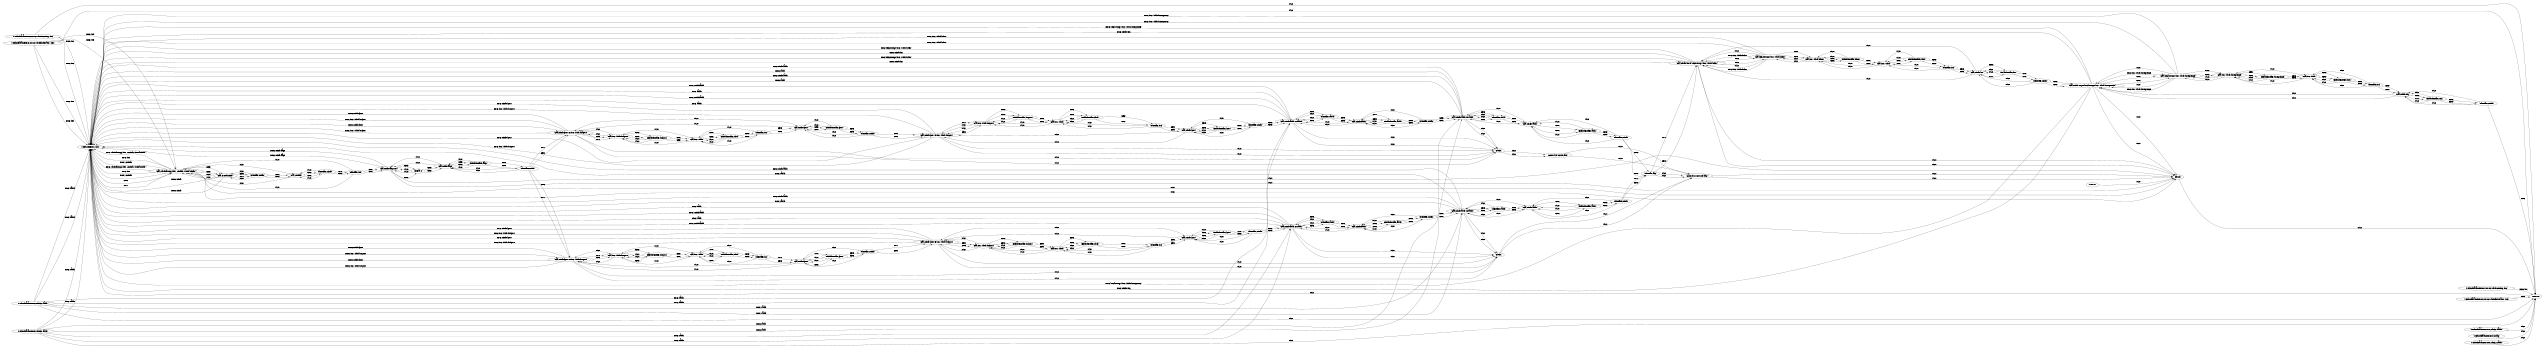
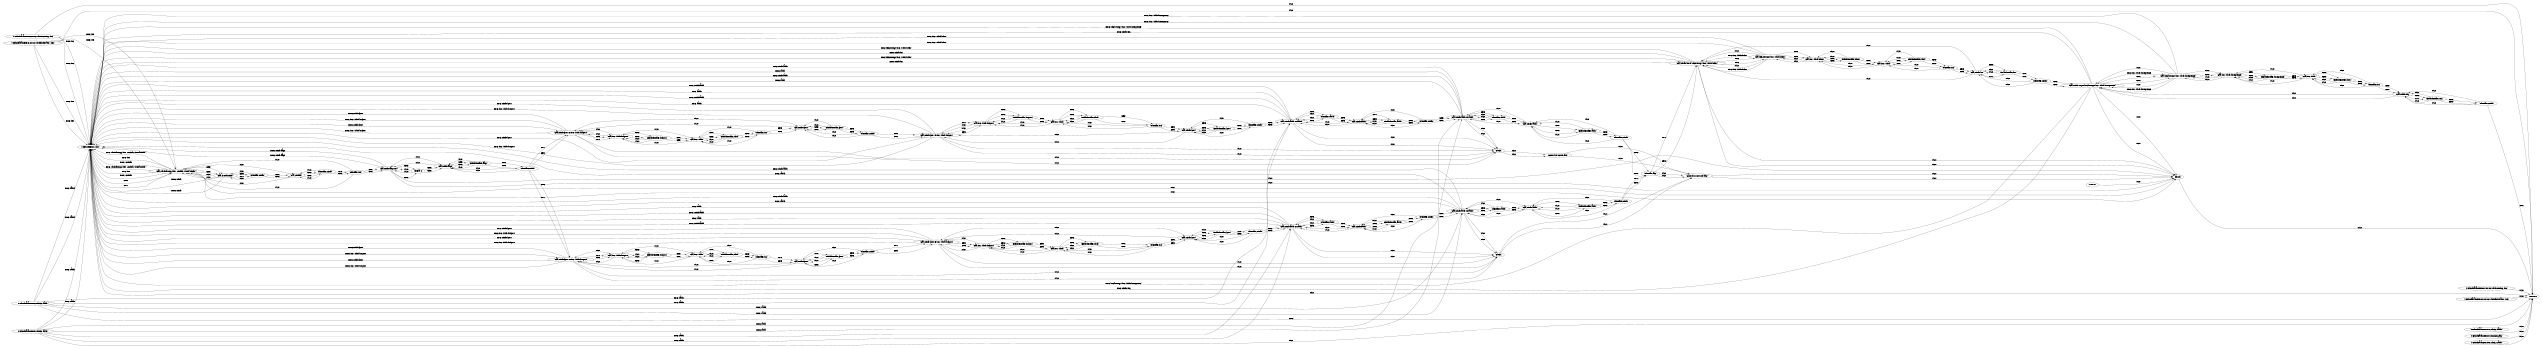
edge "(MethodParameterOut,struct rds_incoming *inc)" -> "1000100": label "DDG: inc" -> "AST: "
edge "1000100" -> "(MethodReturn,void)": reversed
edge "(MethodParameterOut,struct rds_info_iterator *iter)" -> "1000100": label "CFG: " -> "AST: "
edge "(MethodParameterIn,__be32 daddr)" -> "1000100": label "AST: " -> "CFG: "
node "(MethodParameterOut,int flip)": label "(MethodParameterOut,int flip)" -> "(MethodParameterOut,incoming flip)"
